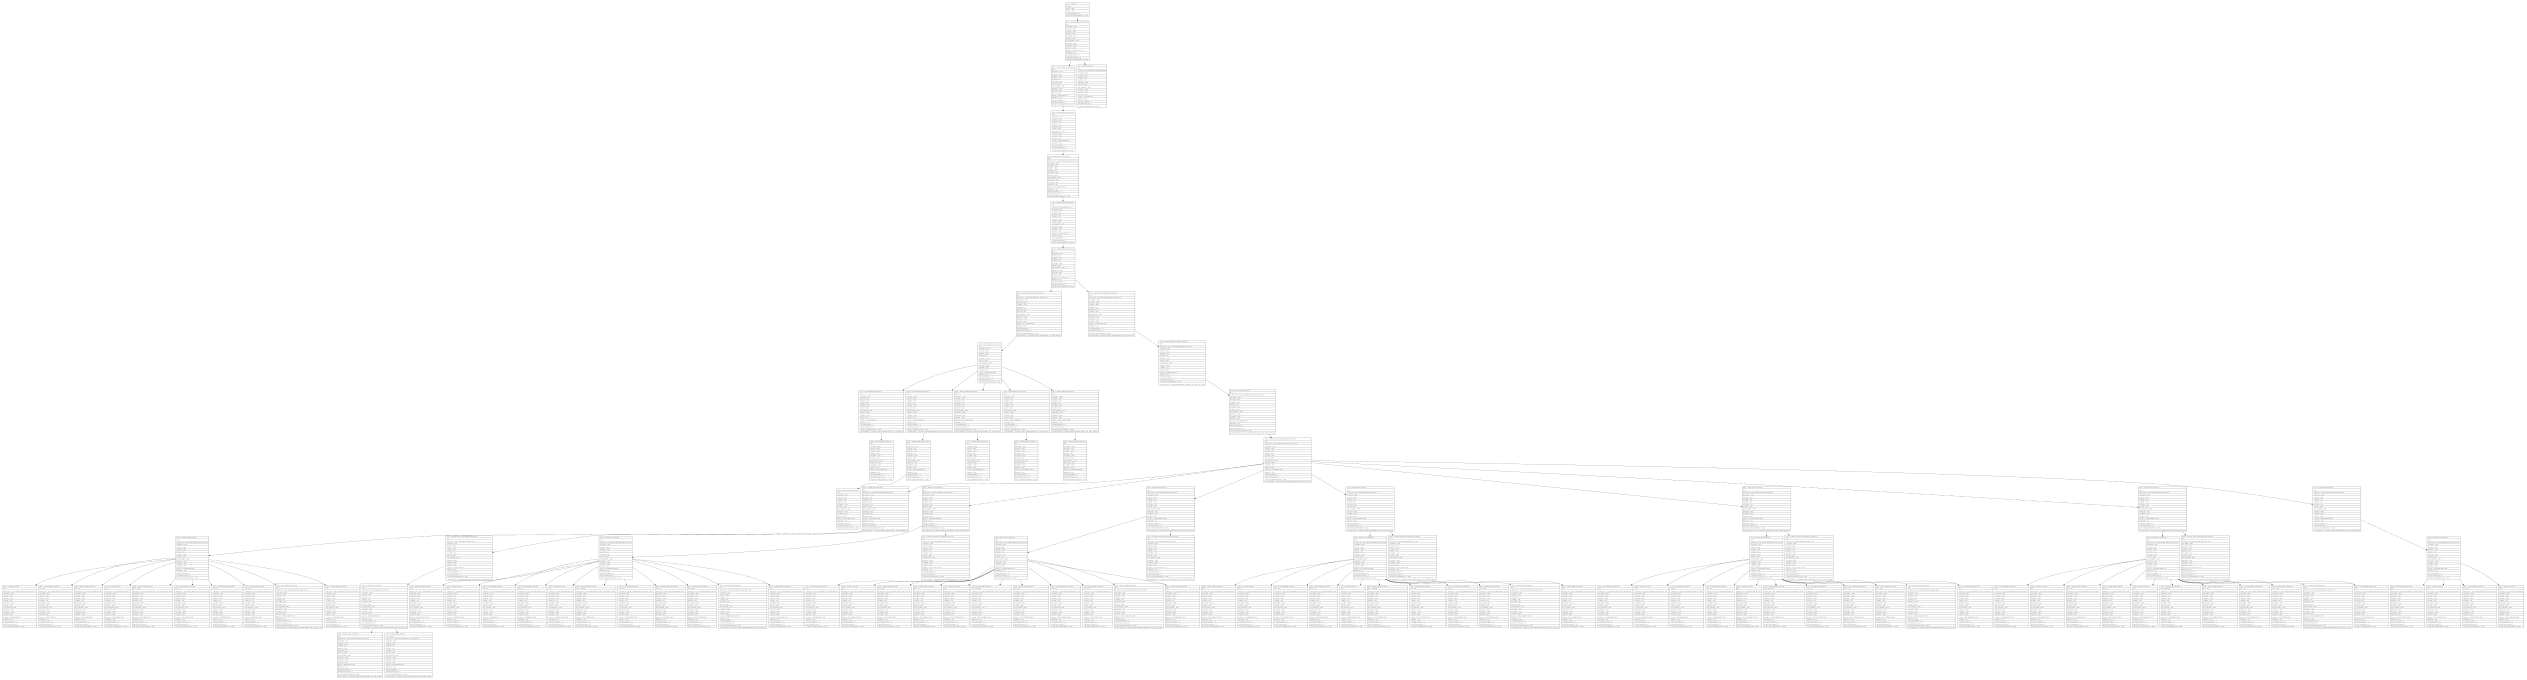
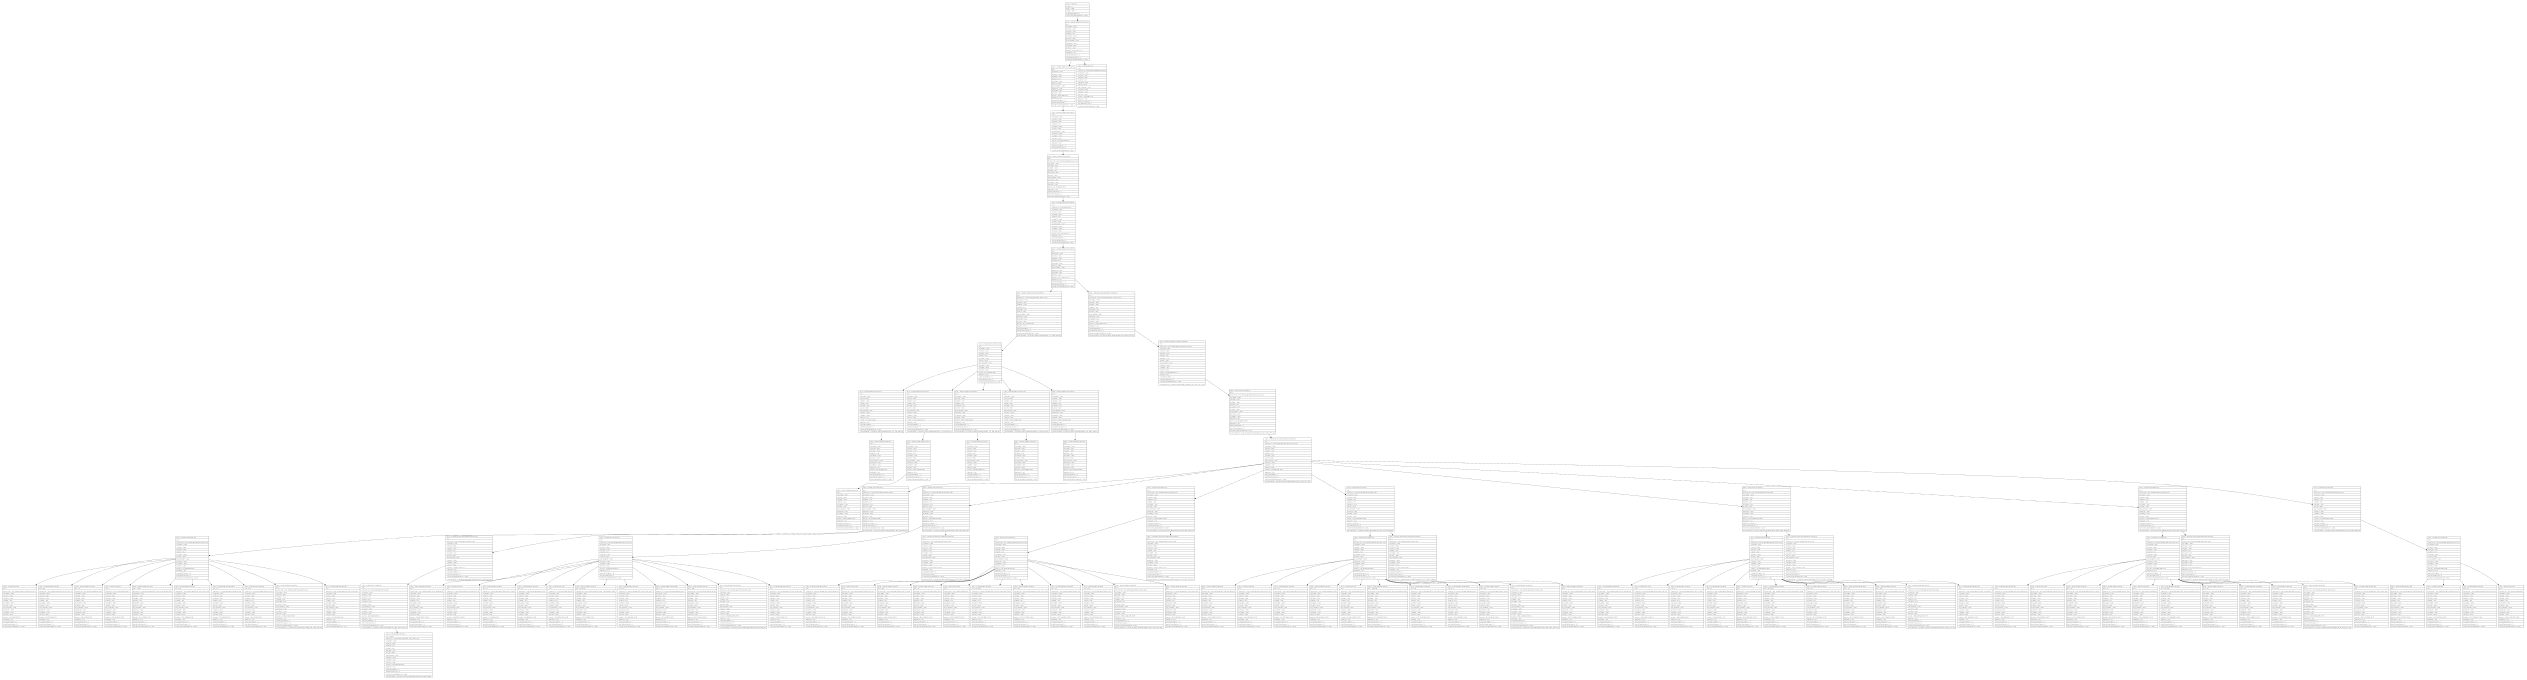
node "class = android.widget.CheckBox": removed
